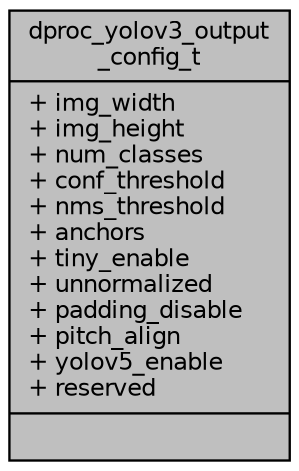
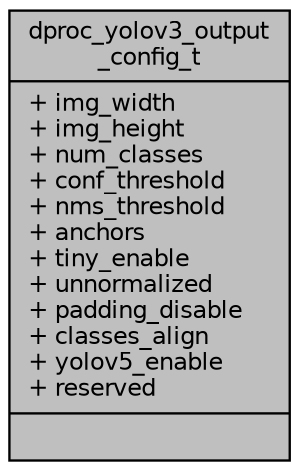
node "dproc_yolov3_output": text "+ pitch_align" -> "+ classes_align"
